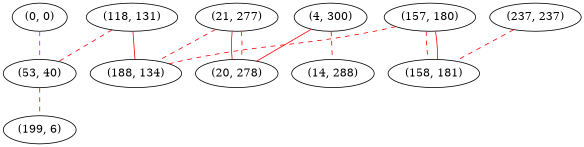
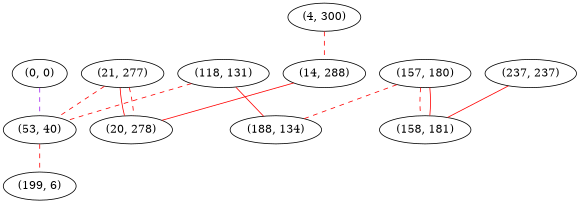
edge "(21, 277)" -- "(188, 134)": now "(21, 277)" -- "(53, 40)"
edge "(237, 237)" -- "(158, 181)": style dashed -> solid
edge "(4, 300)" -- "(20, 278)": now "(14, 288)" -- "(20, 278)"
